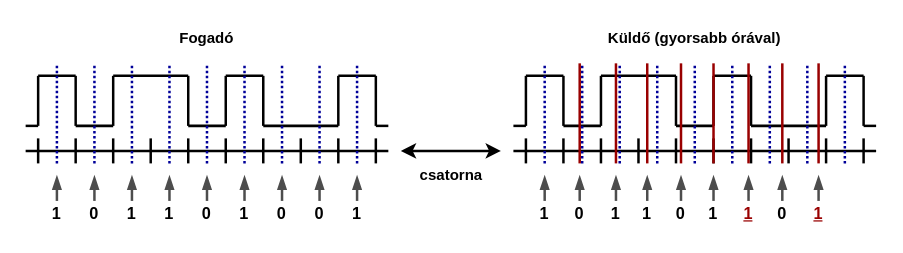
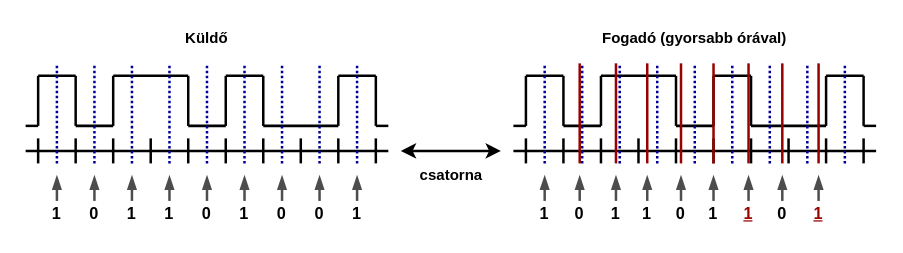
node "Fogadó": label "Fogadó" -> "Küldő"
node "Küldő (gyorsabb órával)": label "Küldő (gyorsabb órával)" -> "Fogadó (gyorsabb órával)"
